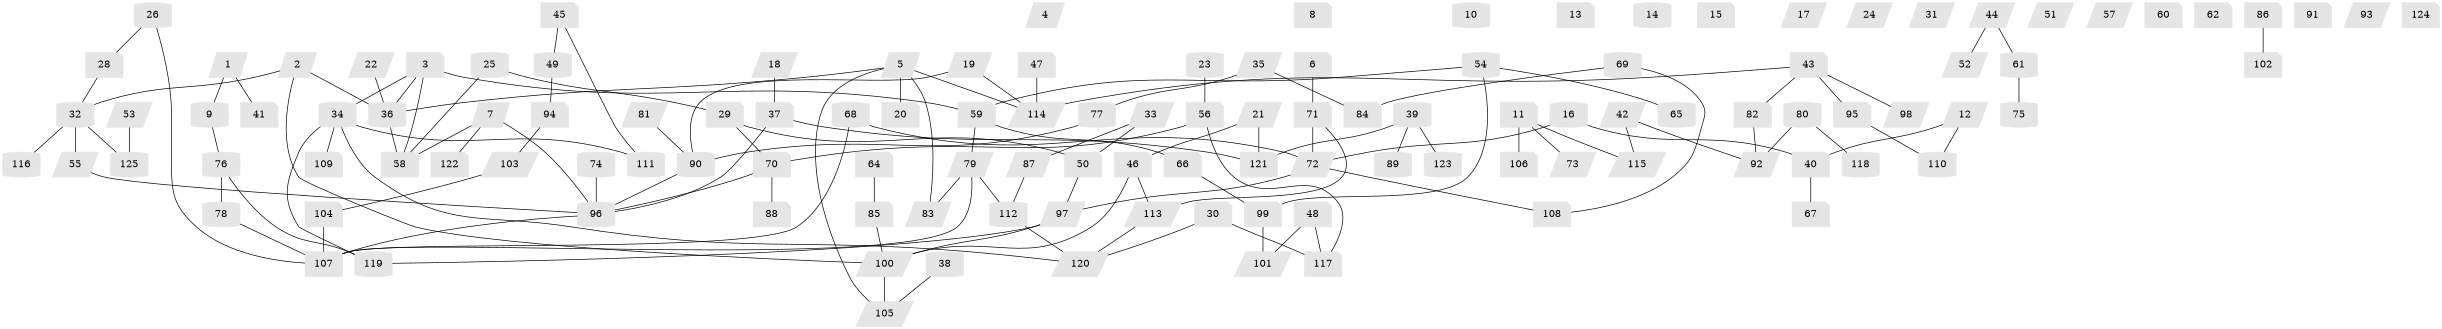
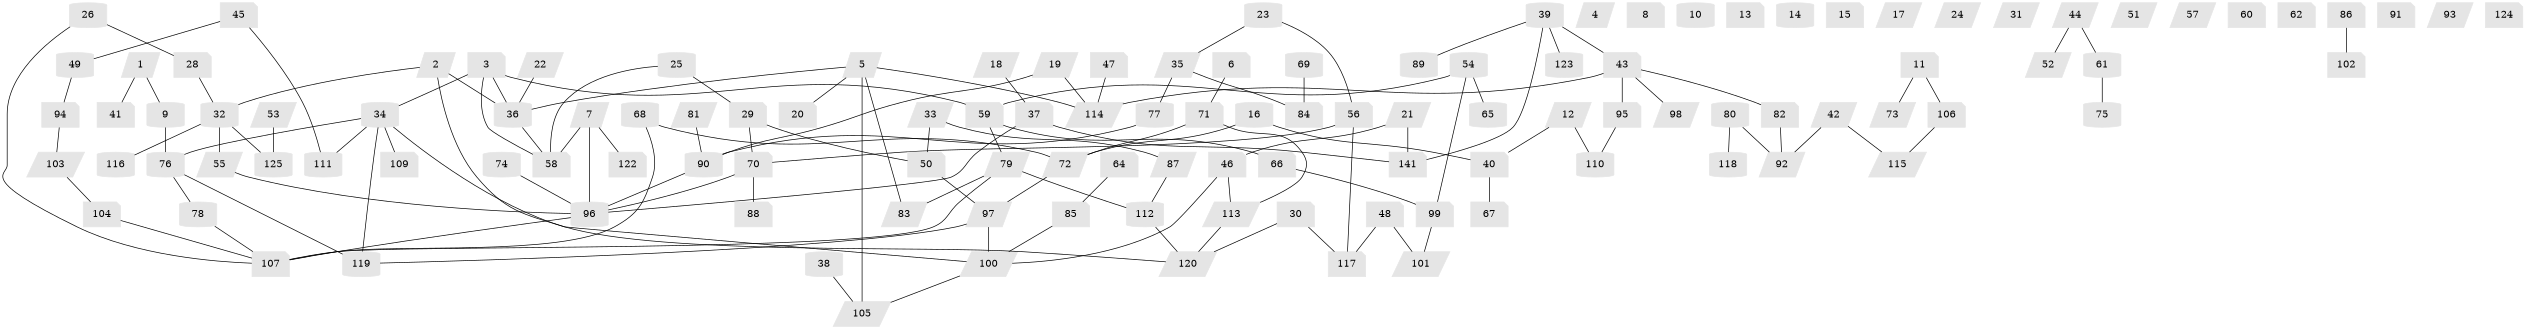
edge "23" -- "35": added
edge "39" -- "43": added
edge "34" -- "76": added
edge "11" -- "115": now "106" -- "115"
node "121": label "121" -> "141"
node "108": removed
